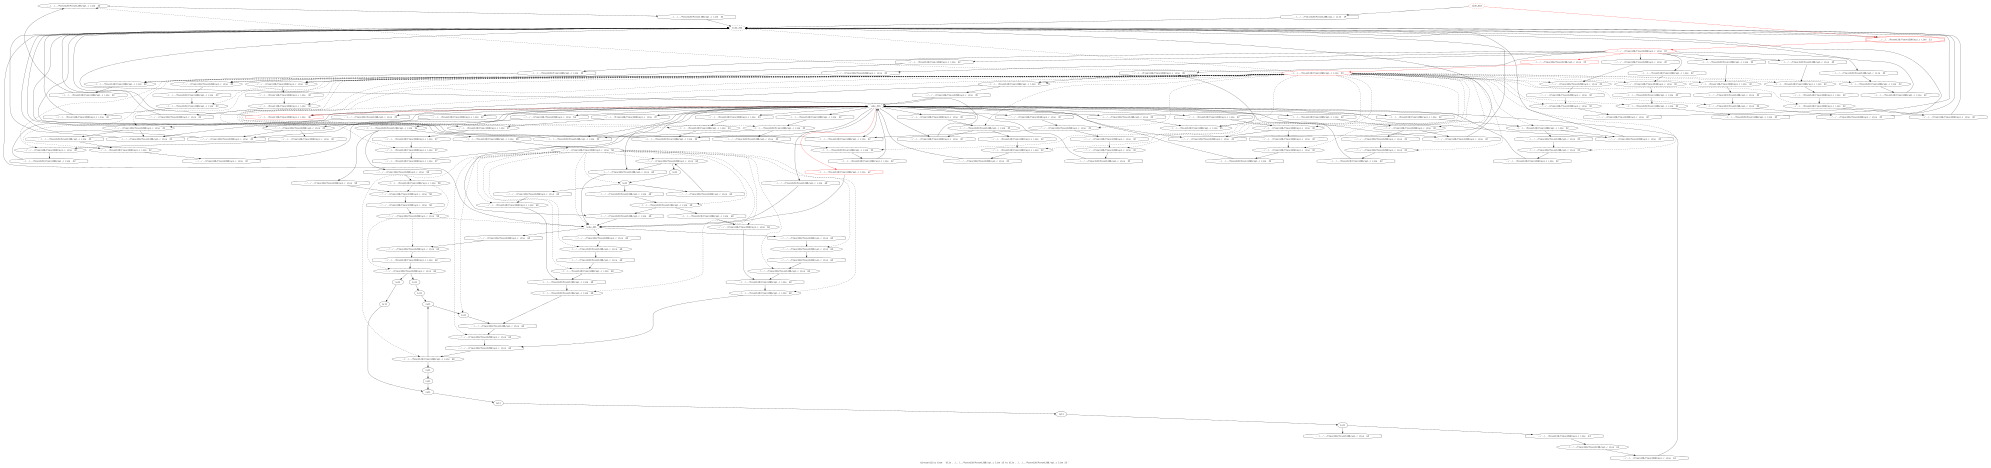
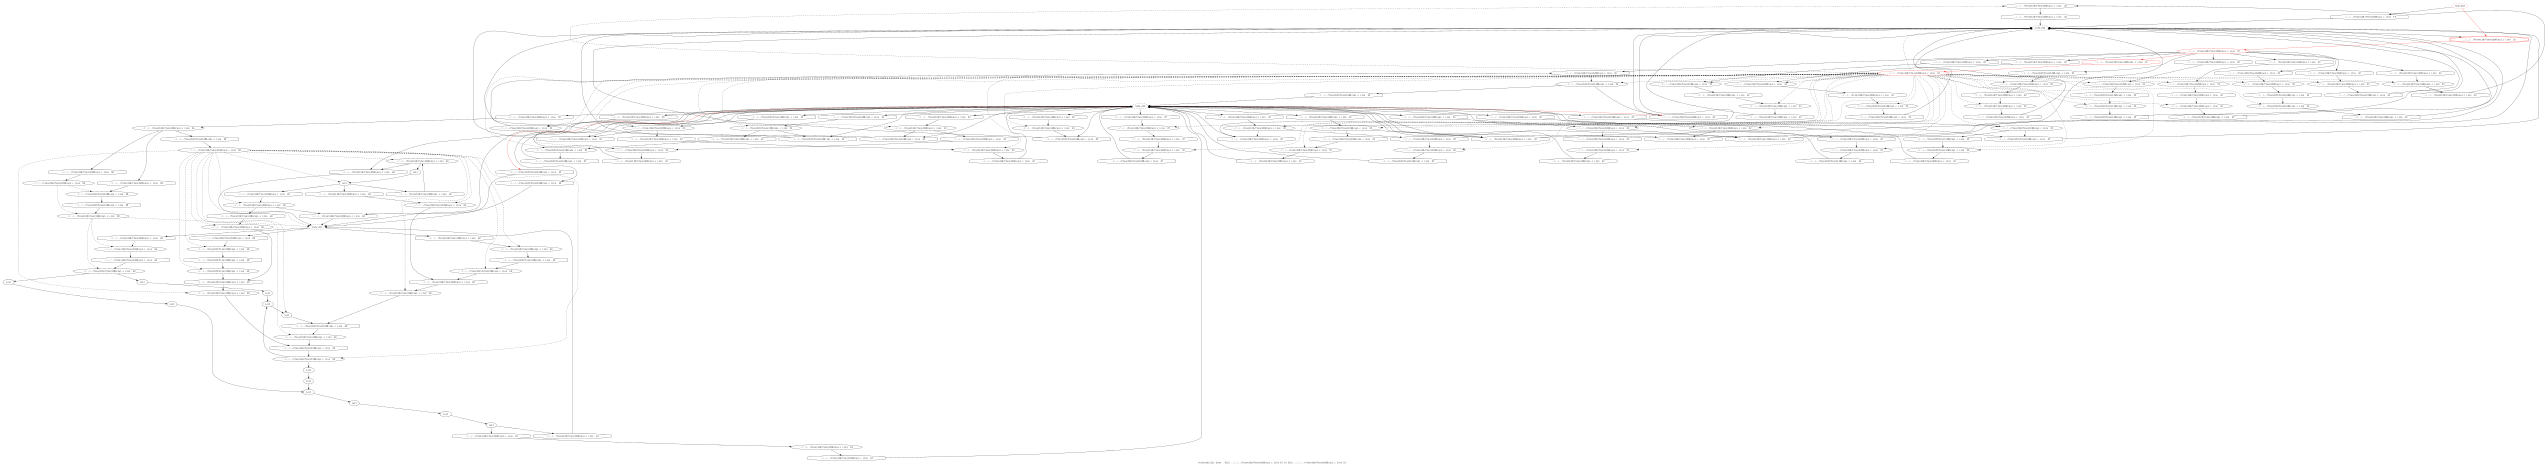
edge "node_316" -> "node_431": now "../../../Preon128/Preon128B/api.c Line  64" -> "node_431"
node "../../../Preon128/Preon128B/api.c Line  46": color red -> black
node "../../../Preon128/Preon128B/api.c Line  62": color red -> black
